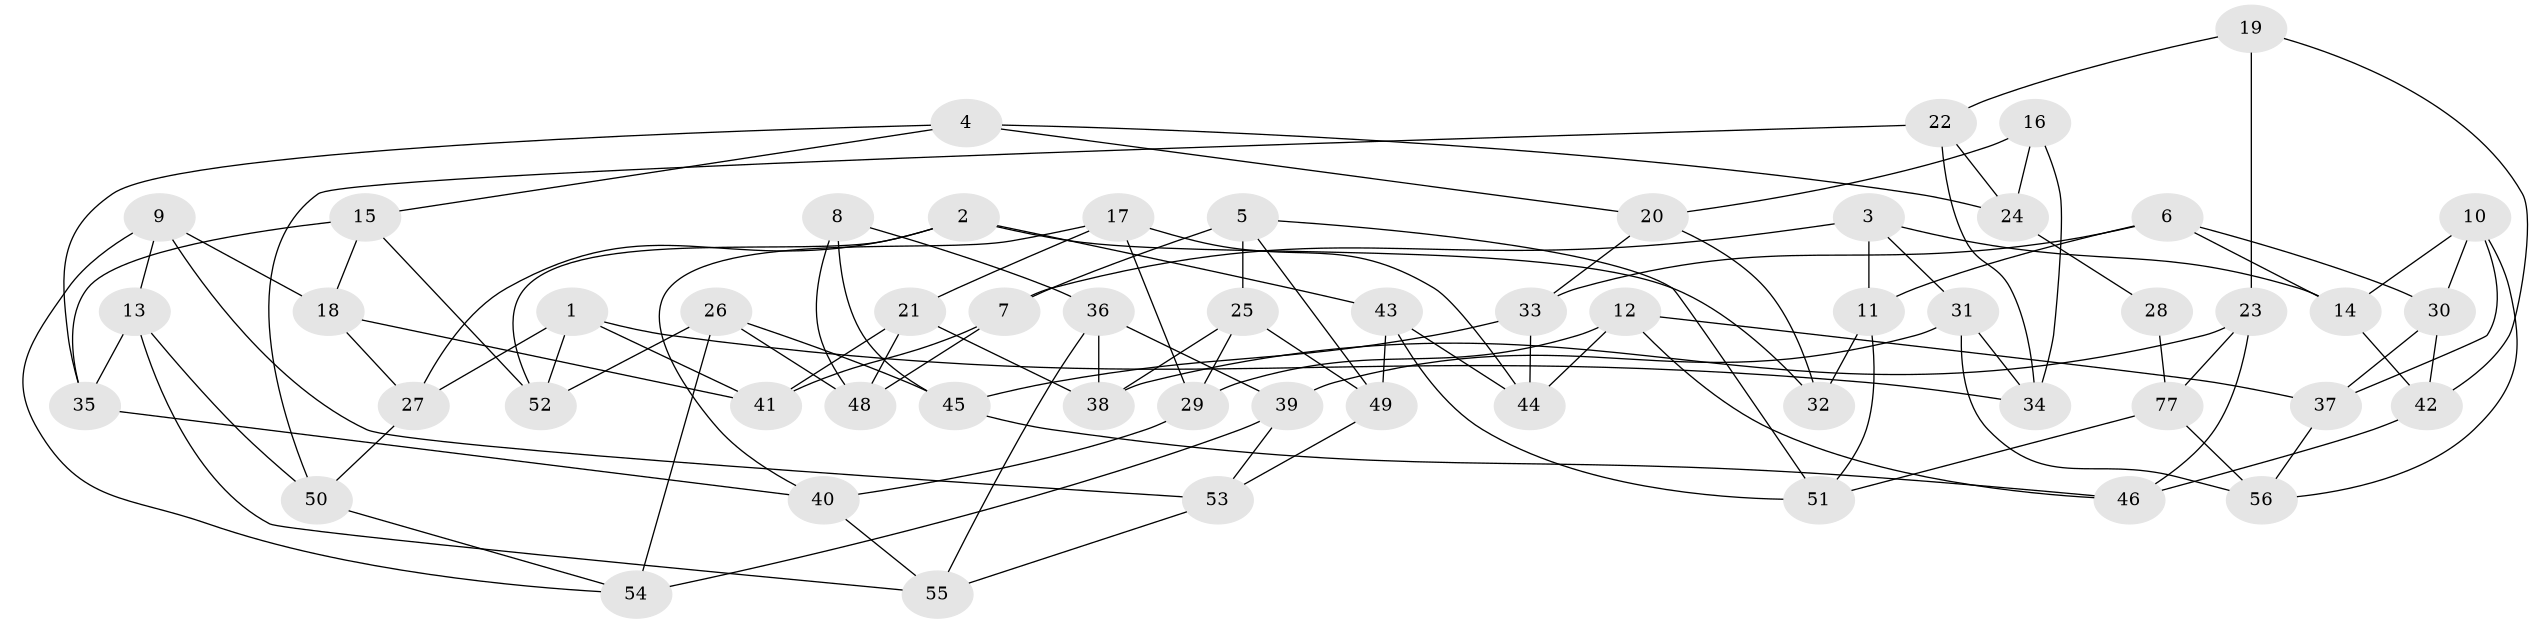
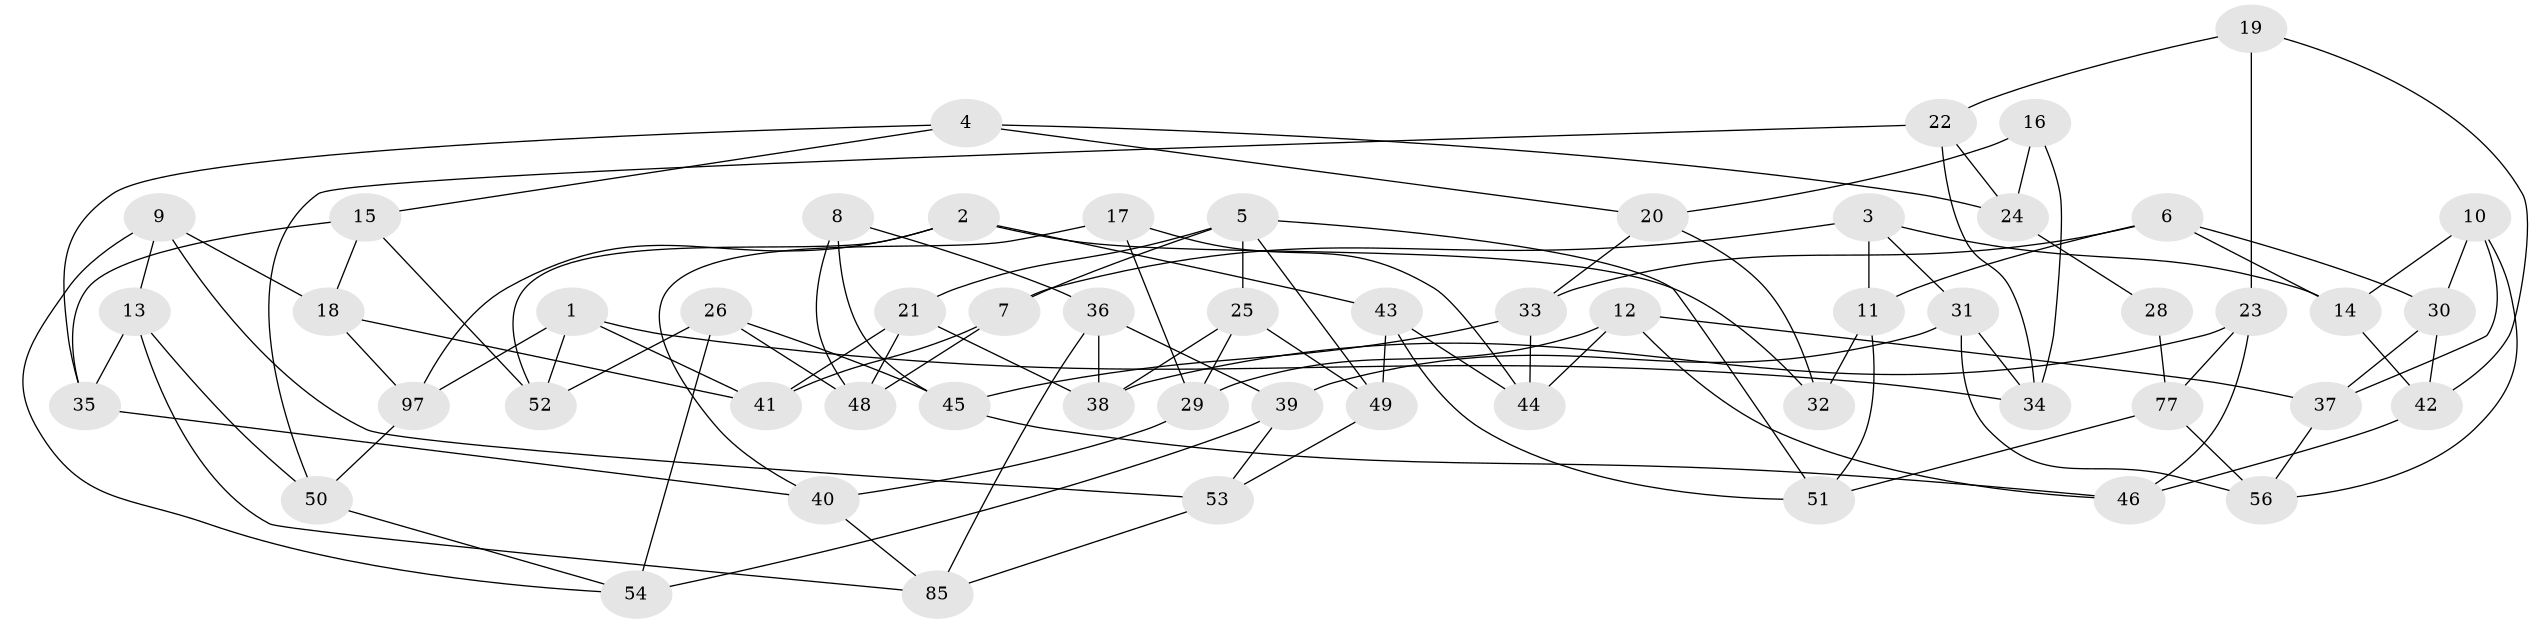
edge "17" -- "21": now "5" -- "21"
node "27": label "27" -> "97"
node "55": label "55" -> "85"
